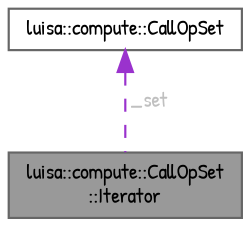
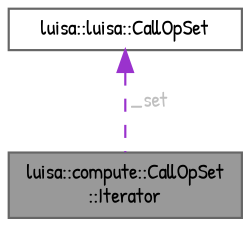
node "luisa::compute::CallOpSet": label "luisa::compute::CallOpSet" -> "luisa::luisa::CallOpSet"
